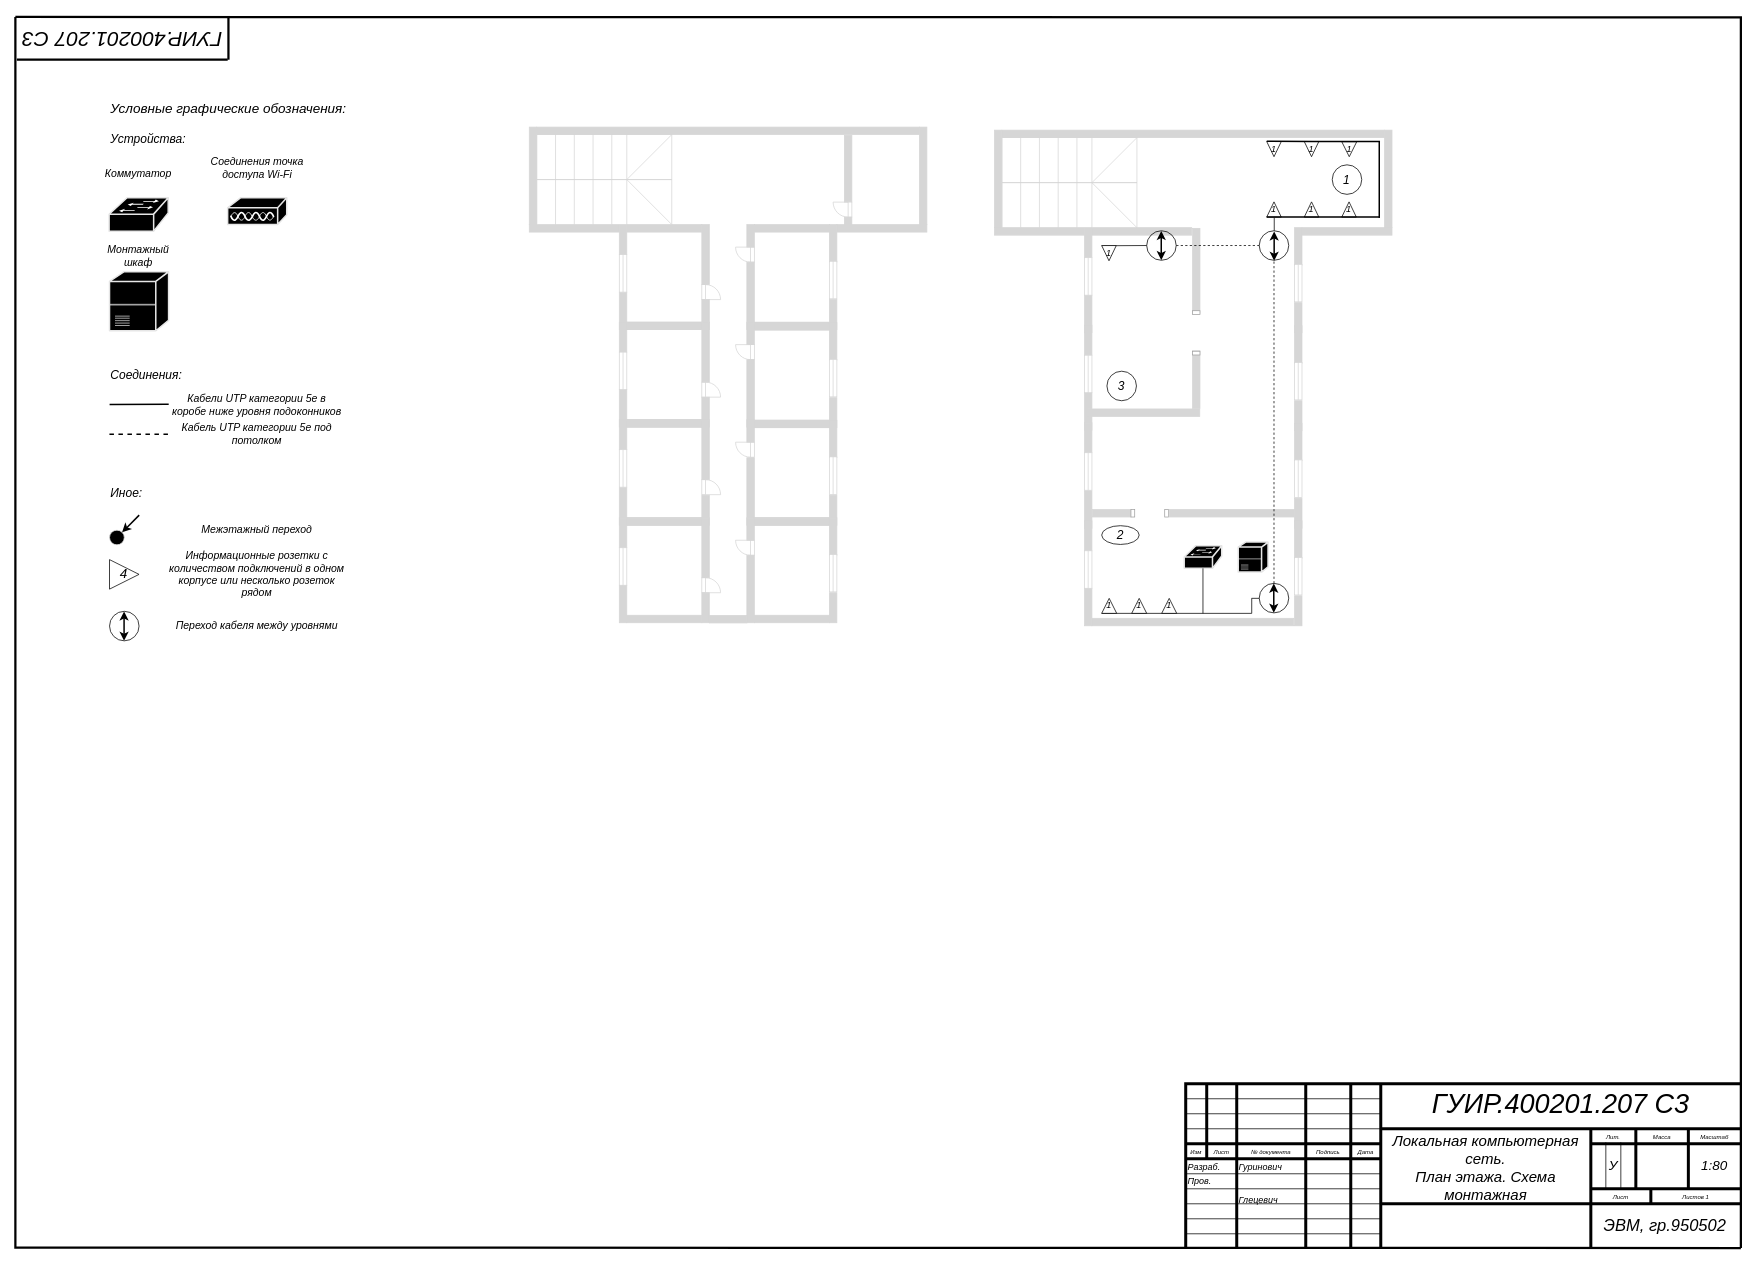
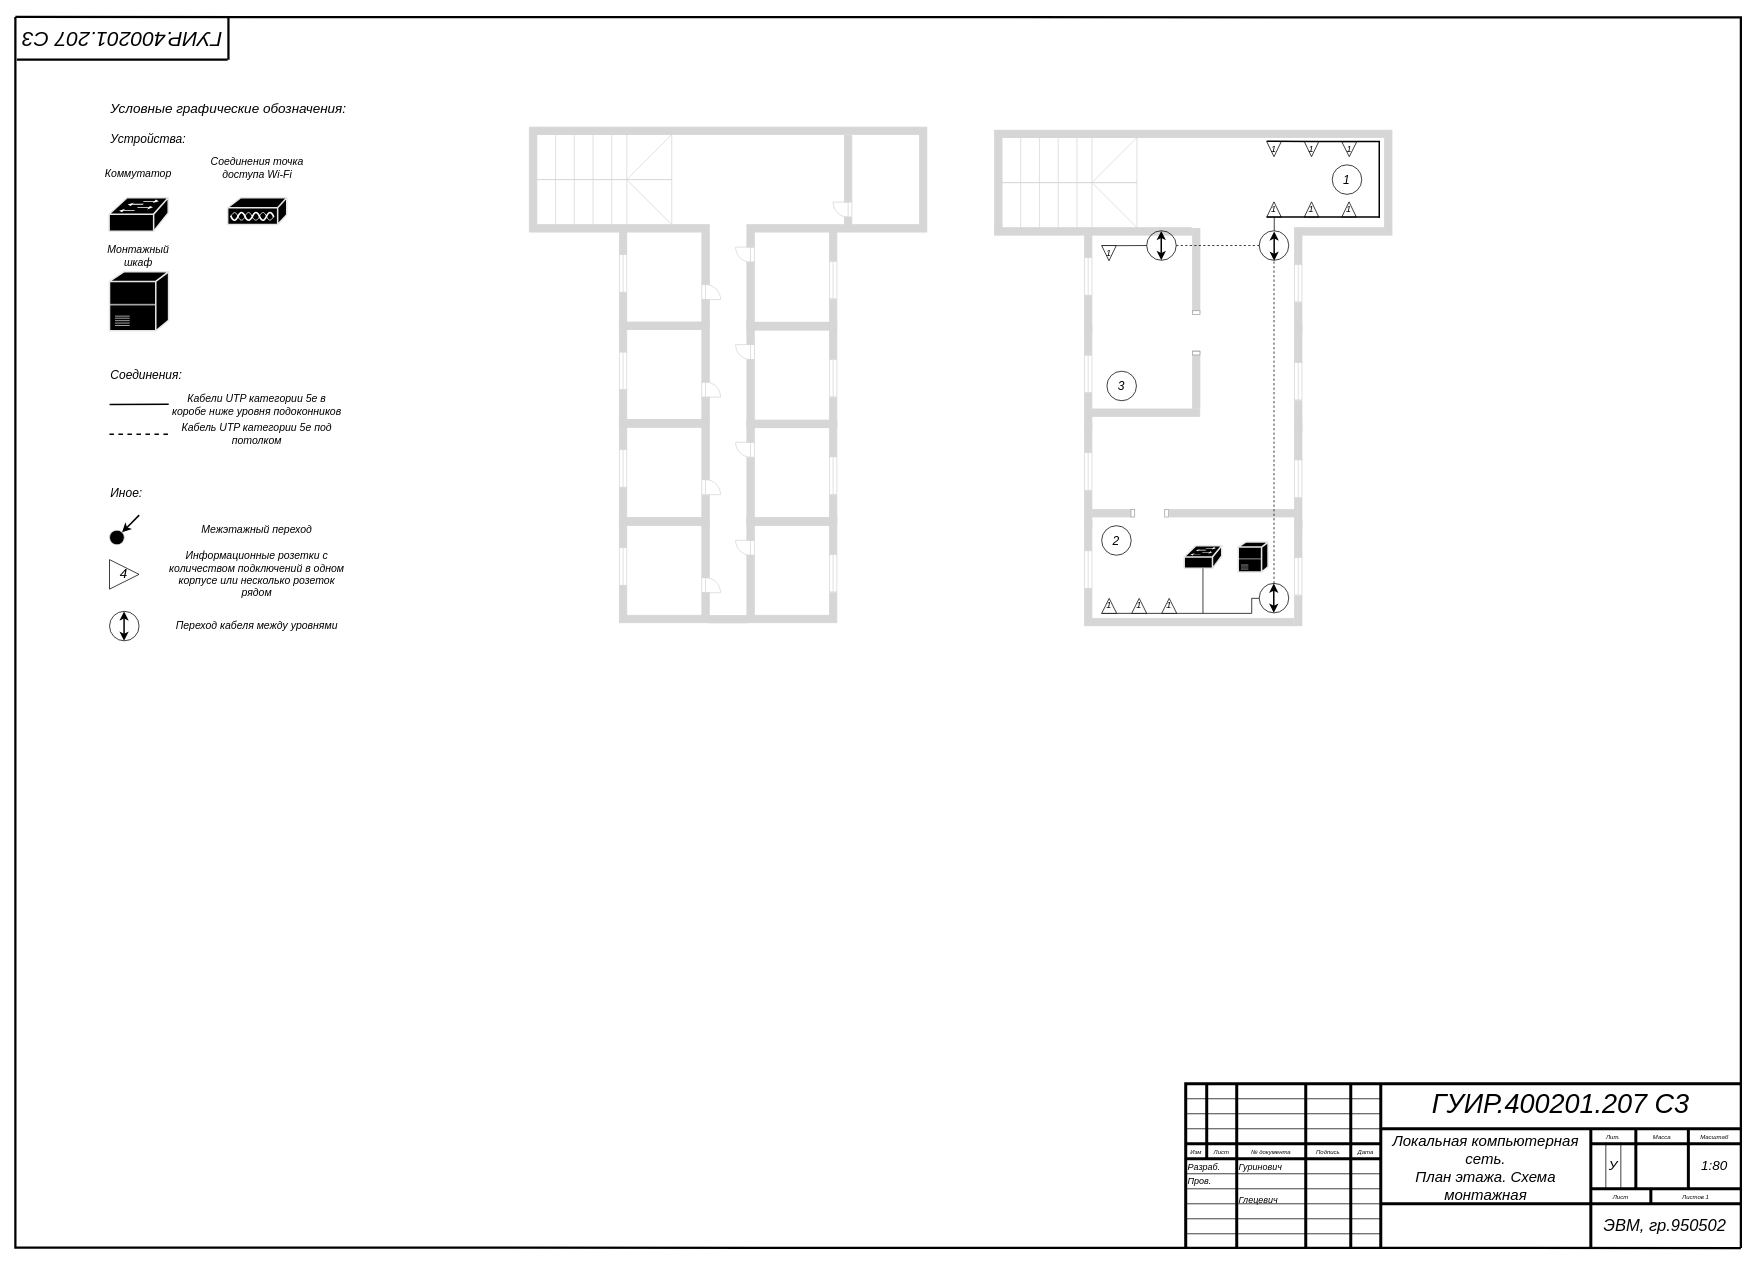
node "2": size 38x19 -> 30x30
